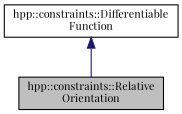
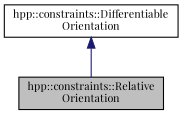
node "hpp::constraints::Differentiable Function": label "hpp::constraints::Differentiable Function" -> "hpp::constraints::Differentiable Orientation"
